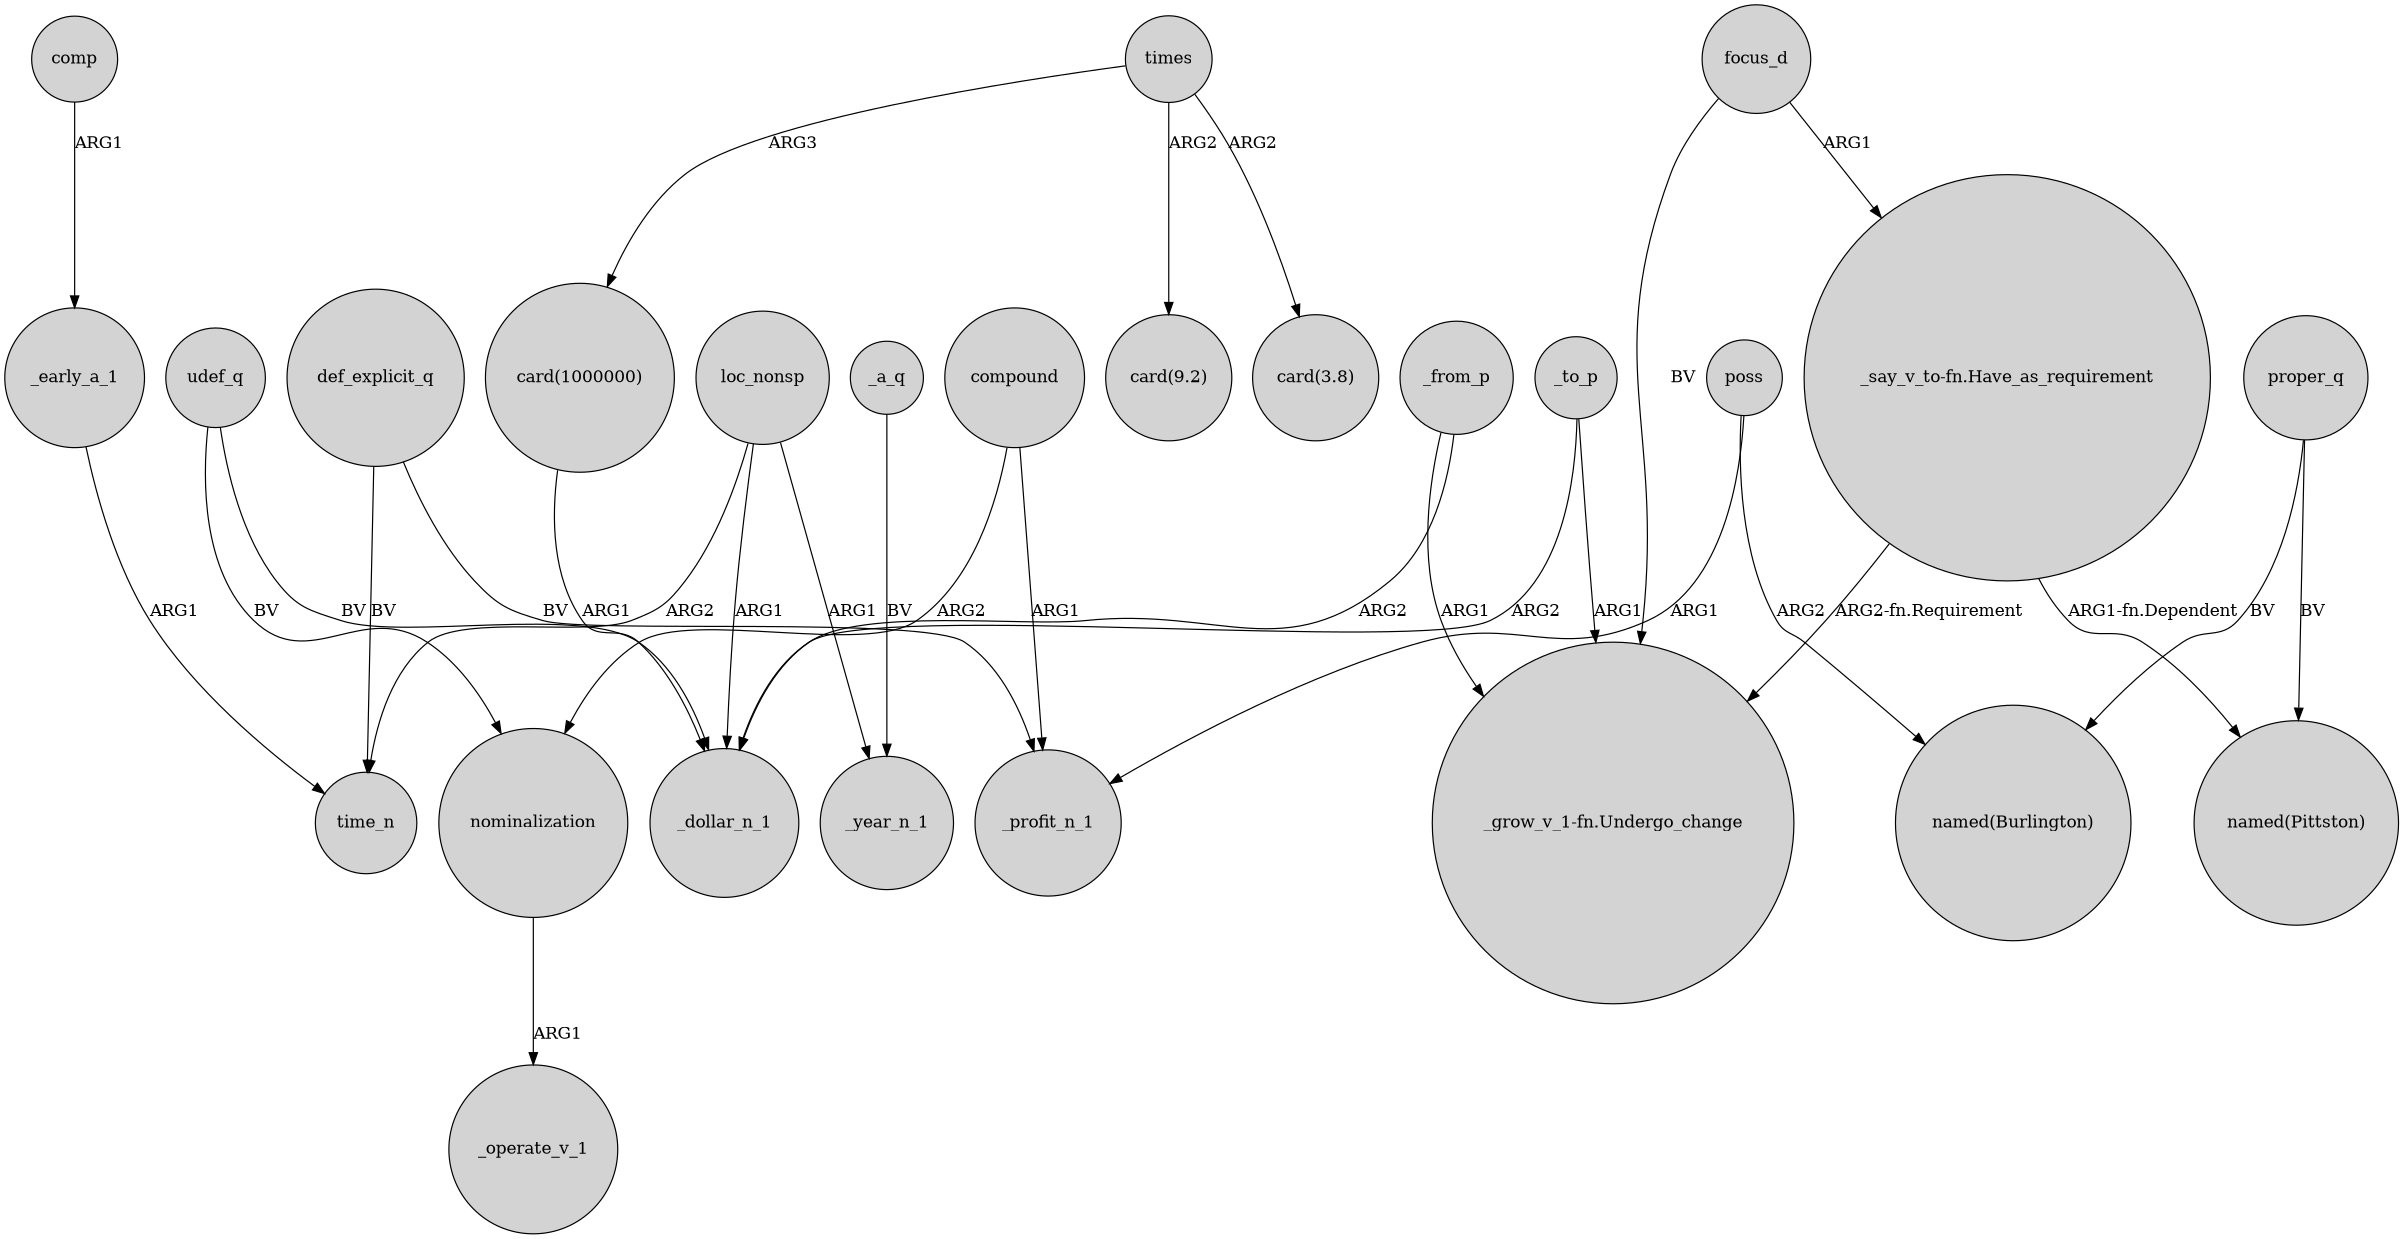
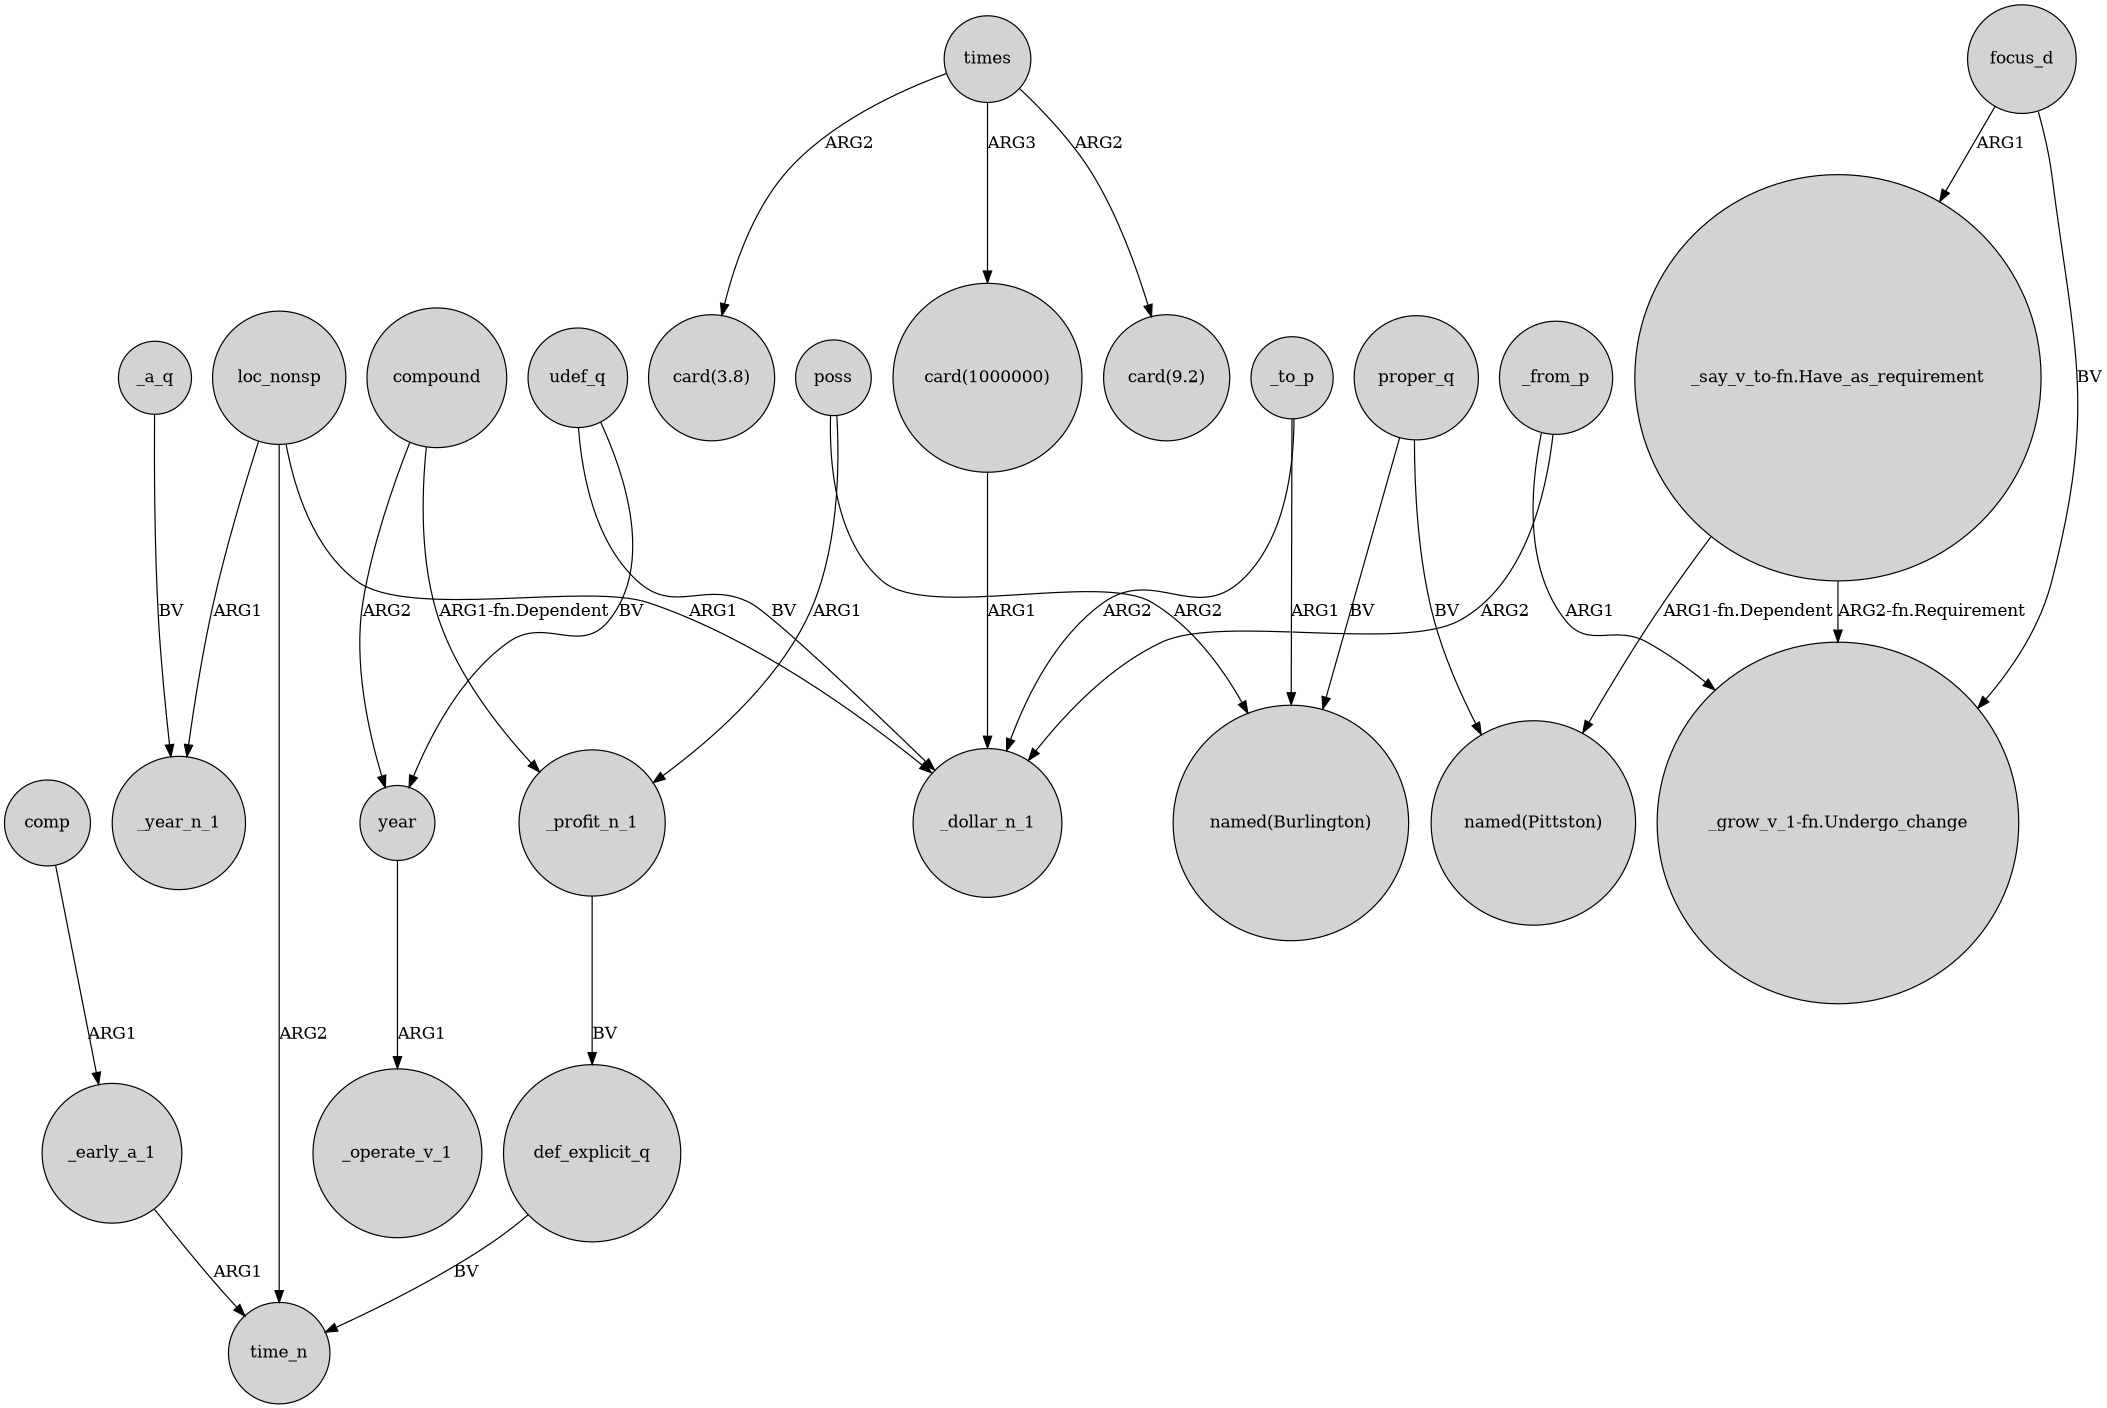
edge "_to_p" -> "_grow_v_1-fn.Undergo_change": now "_to_p" -> "named(Burlington)"
edge "compound" -> "_profit_n_1": label "ARG1" -> "ARG1-fn.Dependent"
edge "def_explicit_q" -> "_profit_n_1": reversed
node "nominalization": label "nominalization" -> "year"
